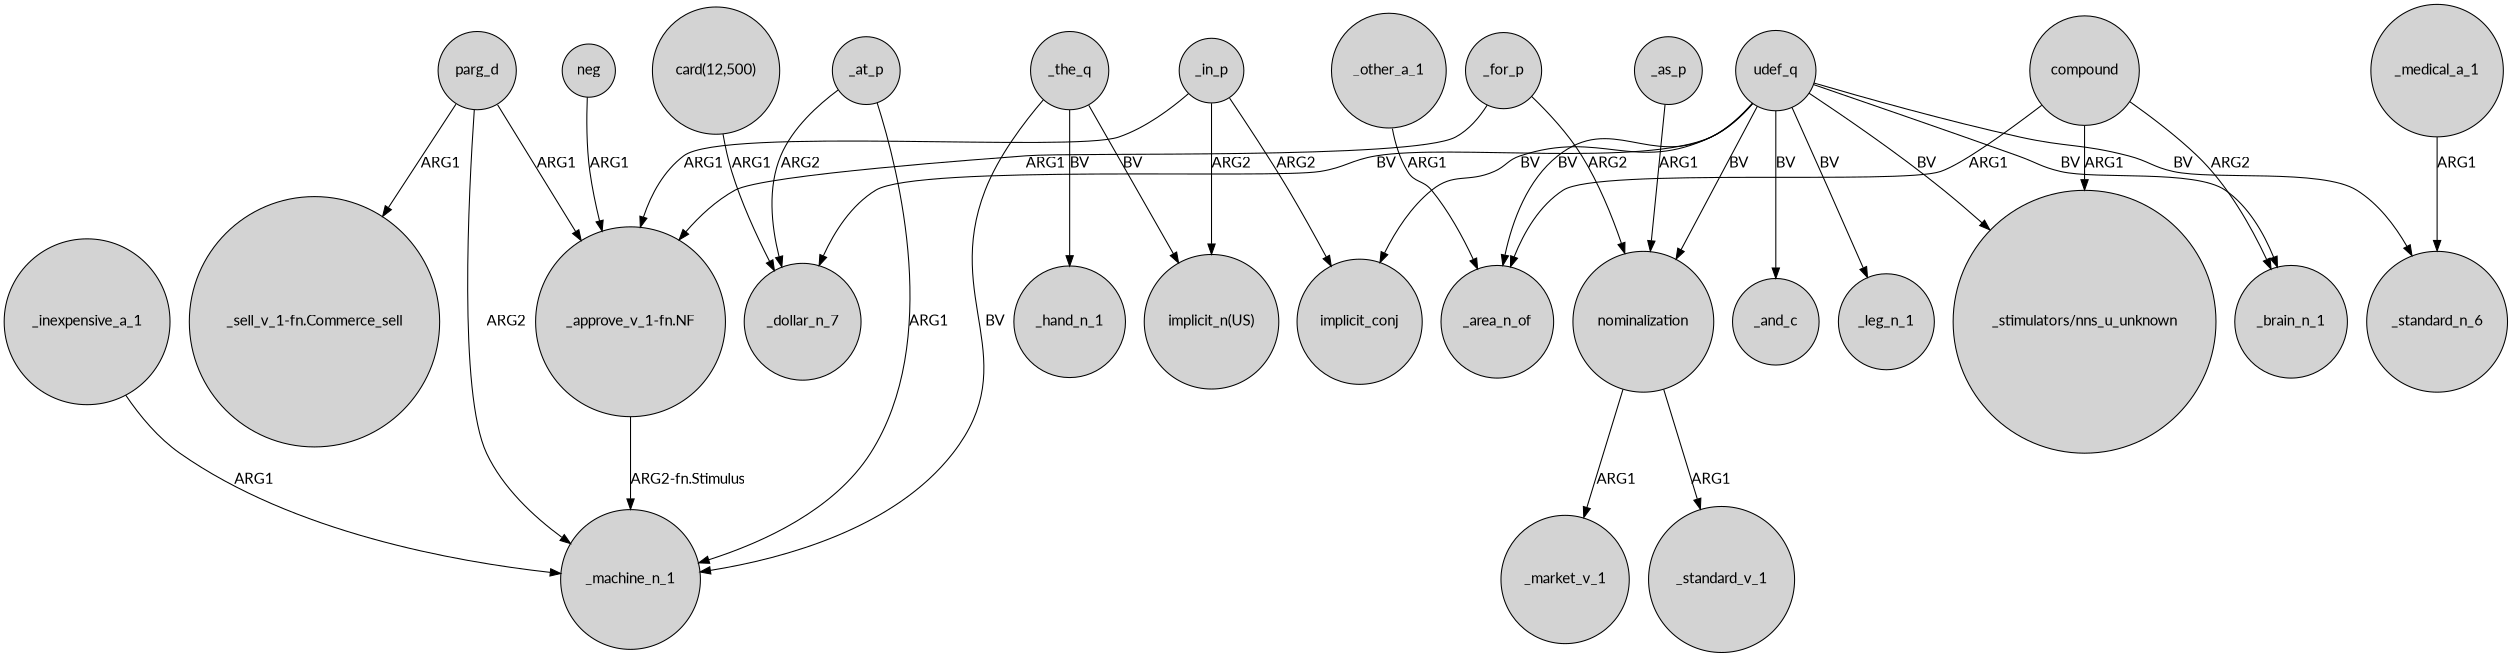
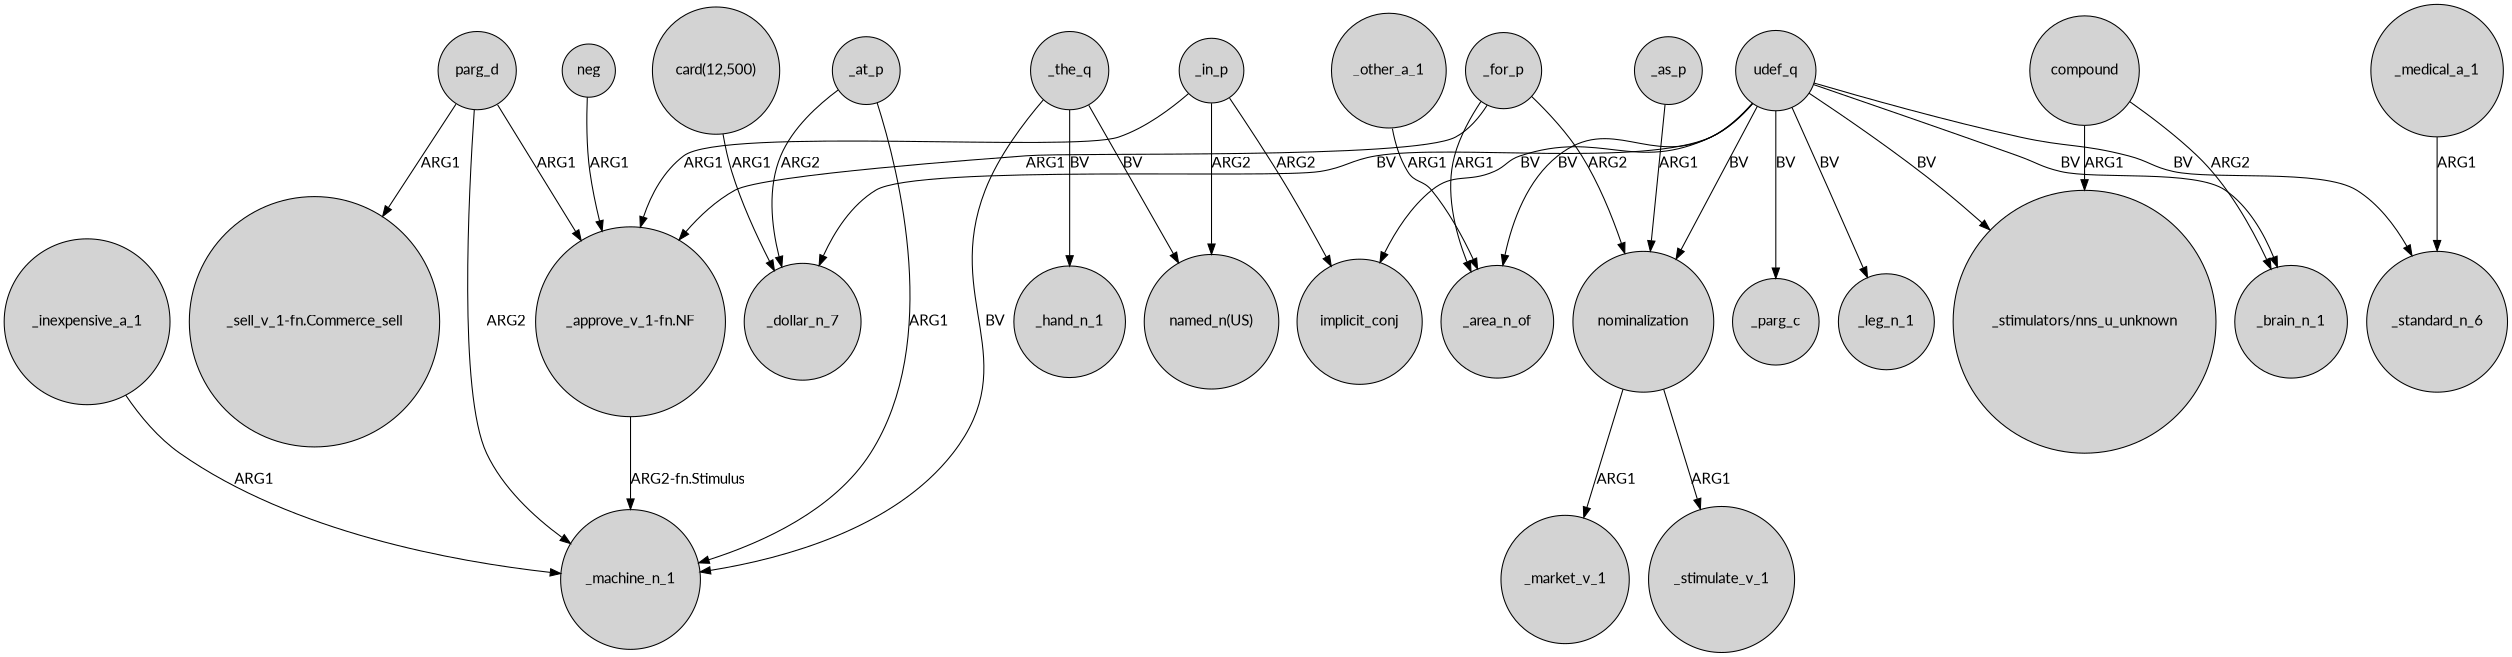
edge "compound" -> "_area_n_of": now "_for_p" -> "_area_n_of"
node "implicit_n(US)": label "implicit_n(US)" -> "named_n(US)"
node "_and_c": label "_and_c" -> "_parg_c"
node "_standard_v_1": label "_standard_v_1" -> "_stimulate_v_1"
